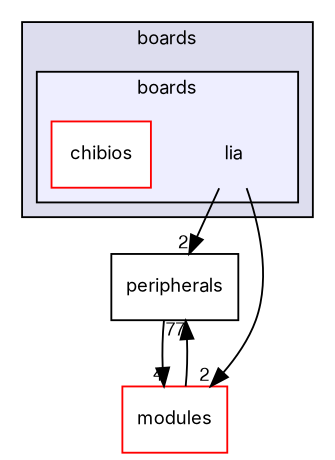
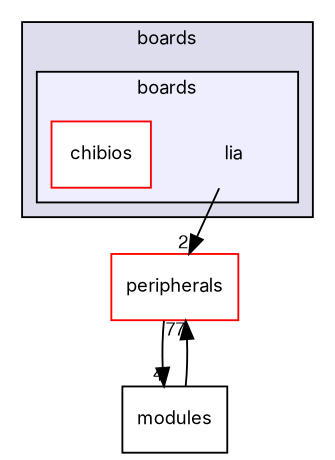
edge "lia" -> "modules": removed
node "peripherals": color black -> red
node "modules": color red -> black
